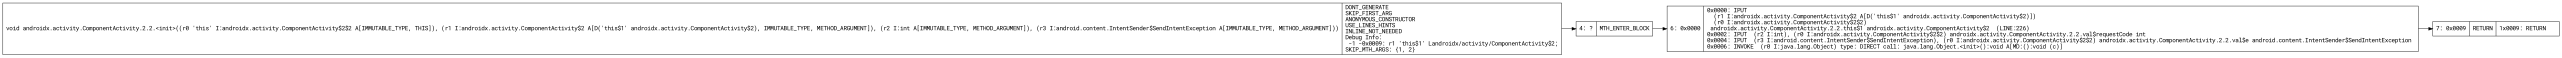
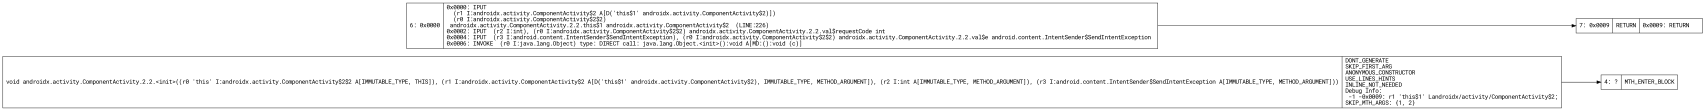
edge "4: ?" -> "6: 0x0000": removed
node "7: 0x0009": text "1x0009: RETURN" -> "0x0009: RETURN"
